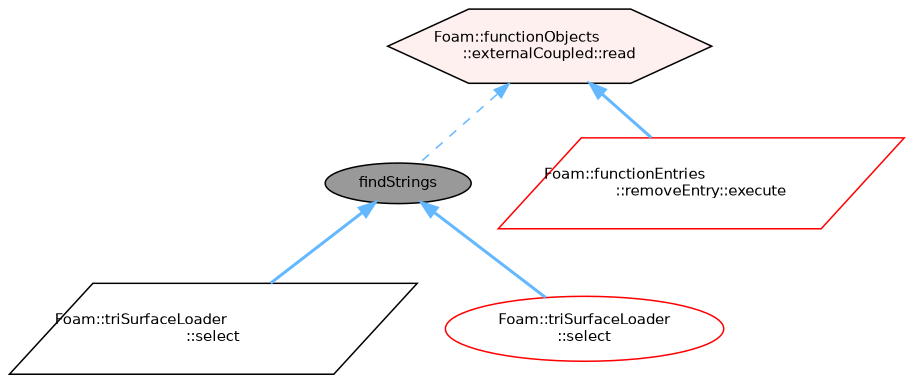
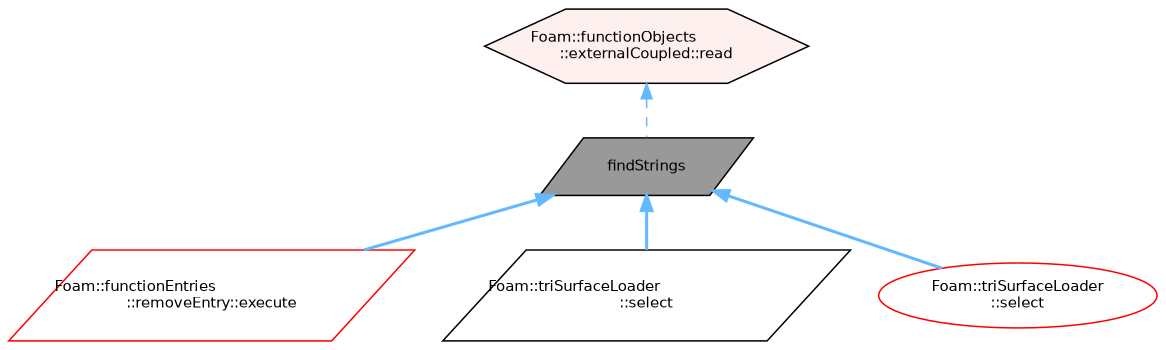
edge "Foam::functionEntries ::removeEntry::execute" -> "Foam::functionObjects ::externalCoupled::read": now "Foam::functionEntries ::removeEntry::execute" -> "findStrings"
node "findStrings": shape ellipse -> parallelogram
